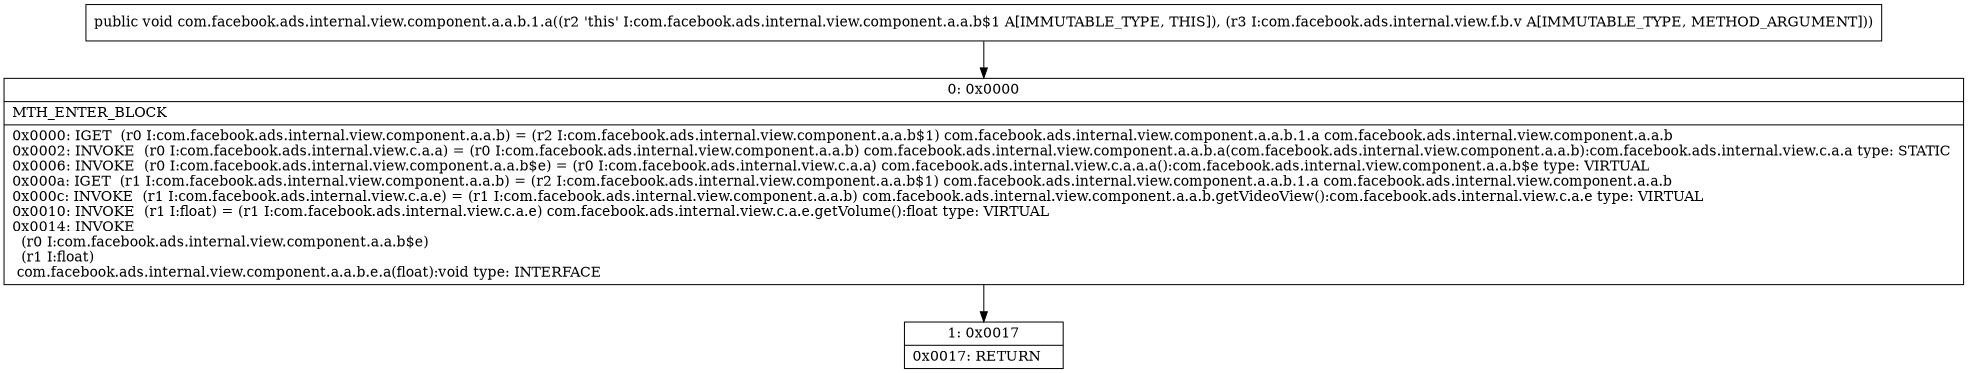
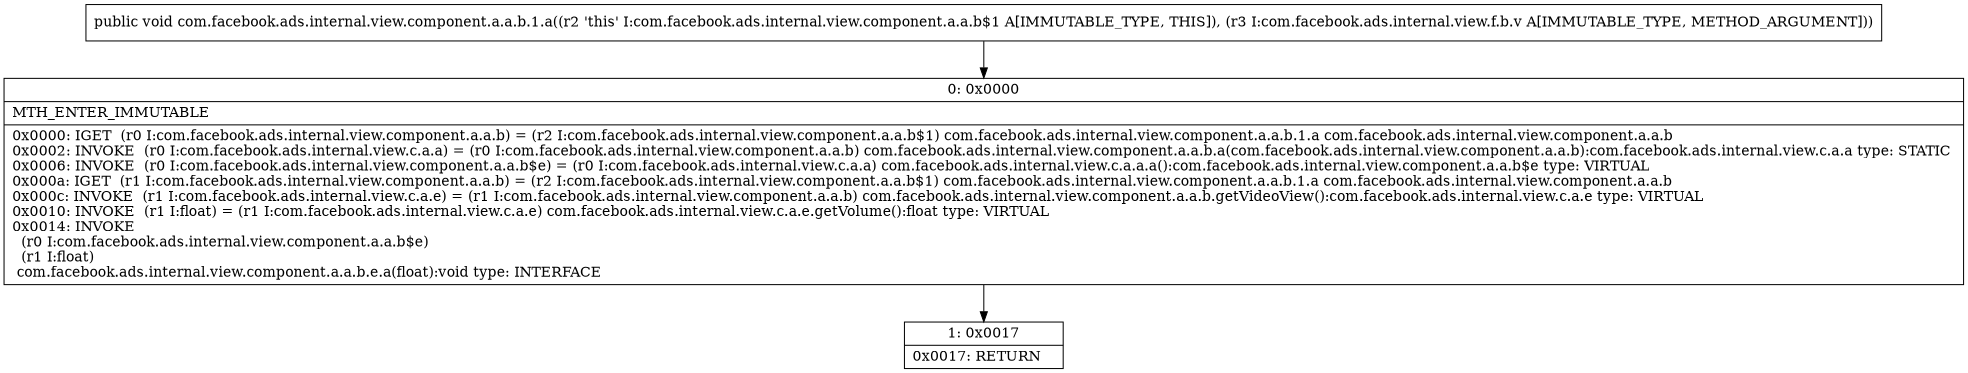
node "0: 0x0000": text "MTH_ENTER_BLOCK" -> "MTH_ENTER_IMMUTABLE"
